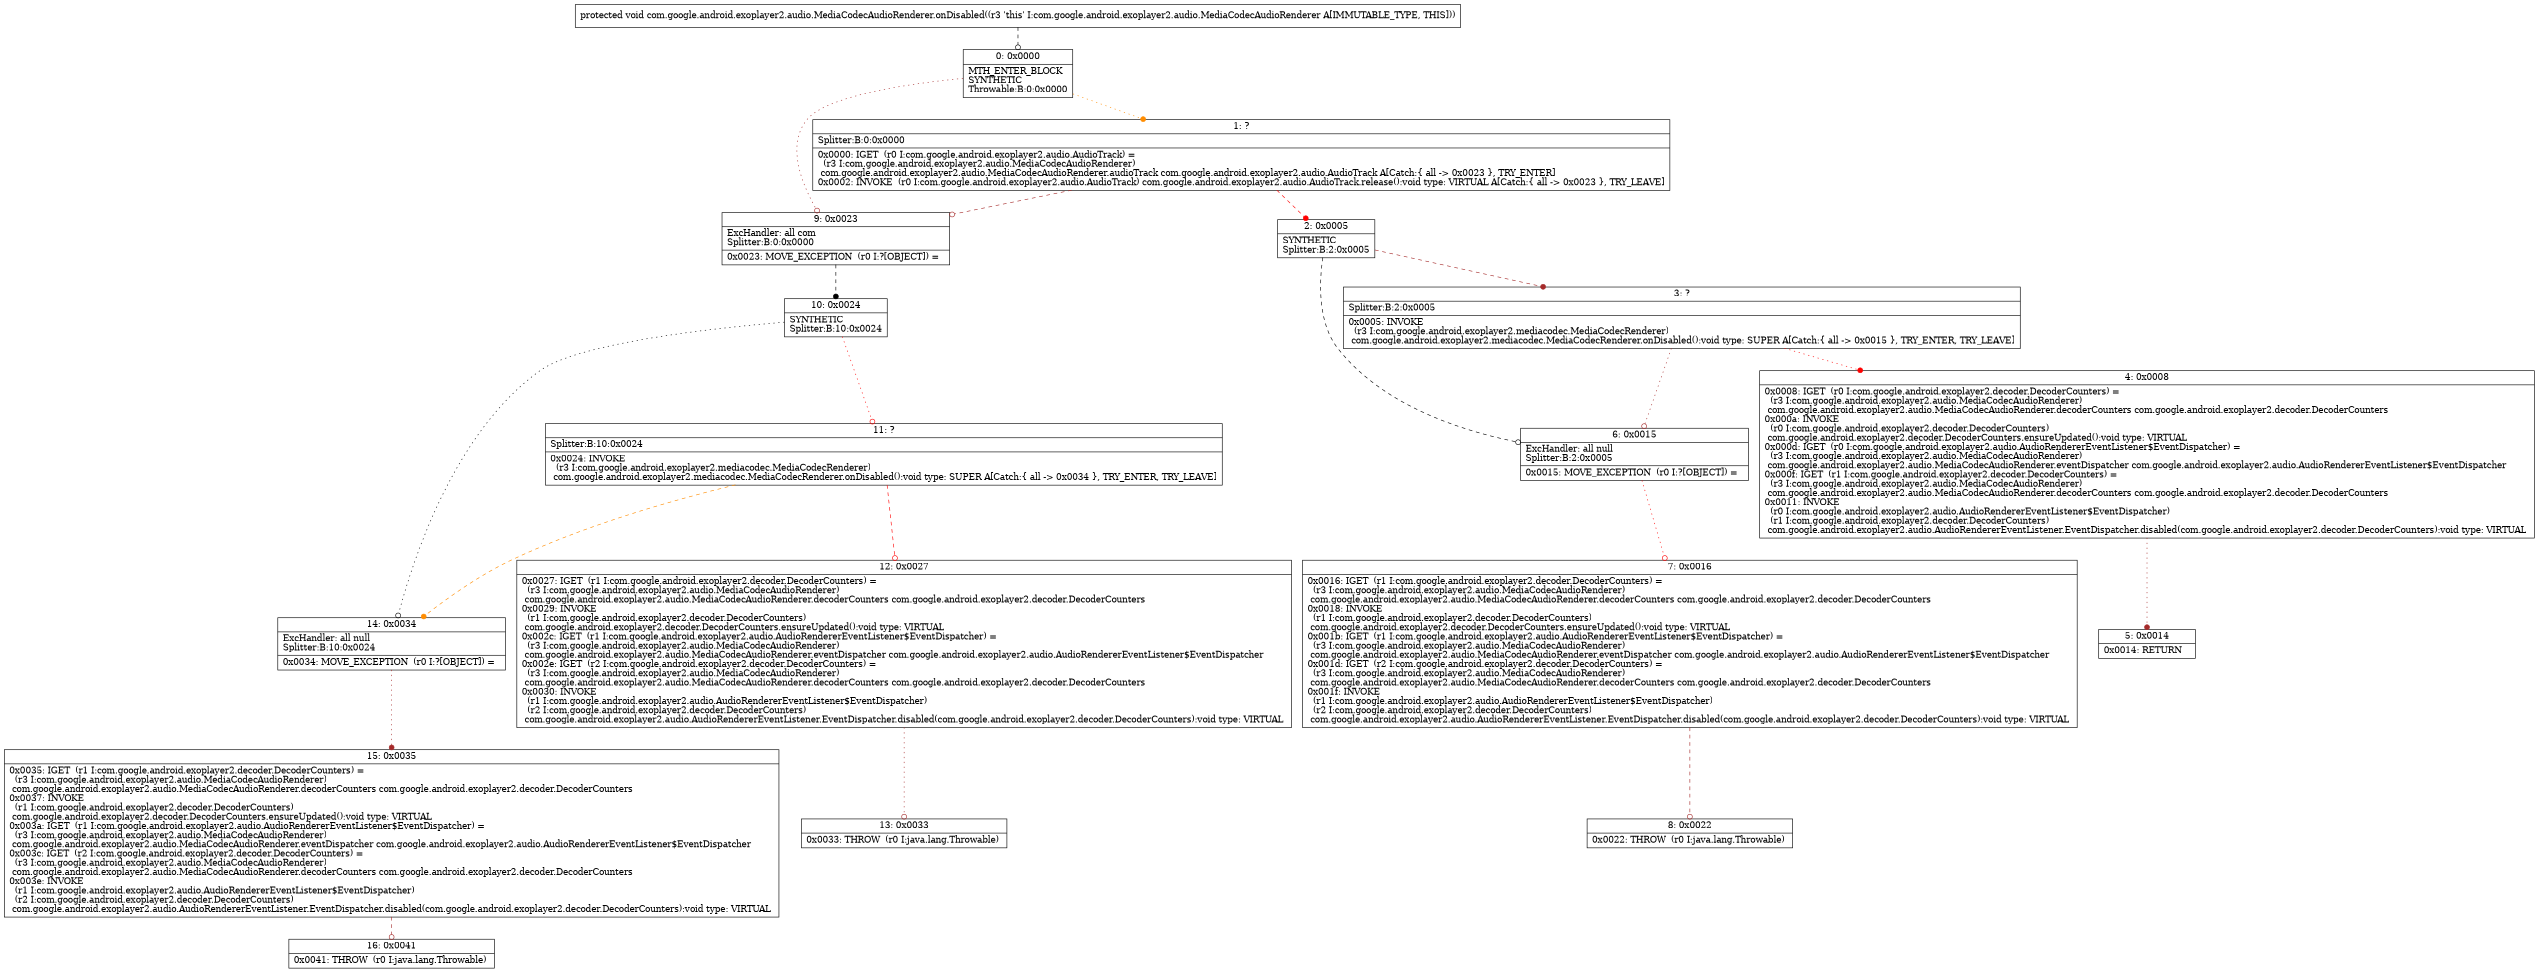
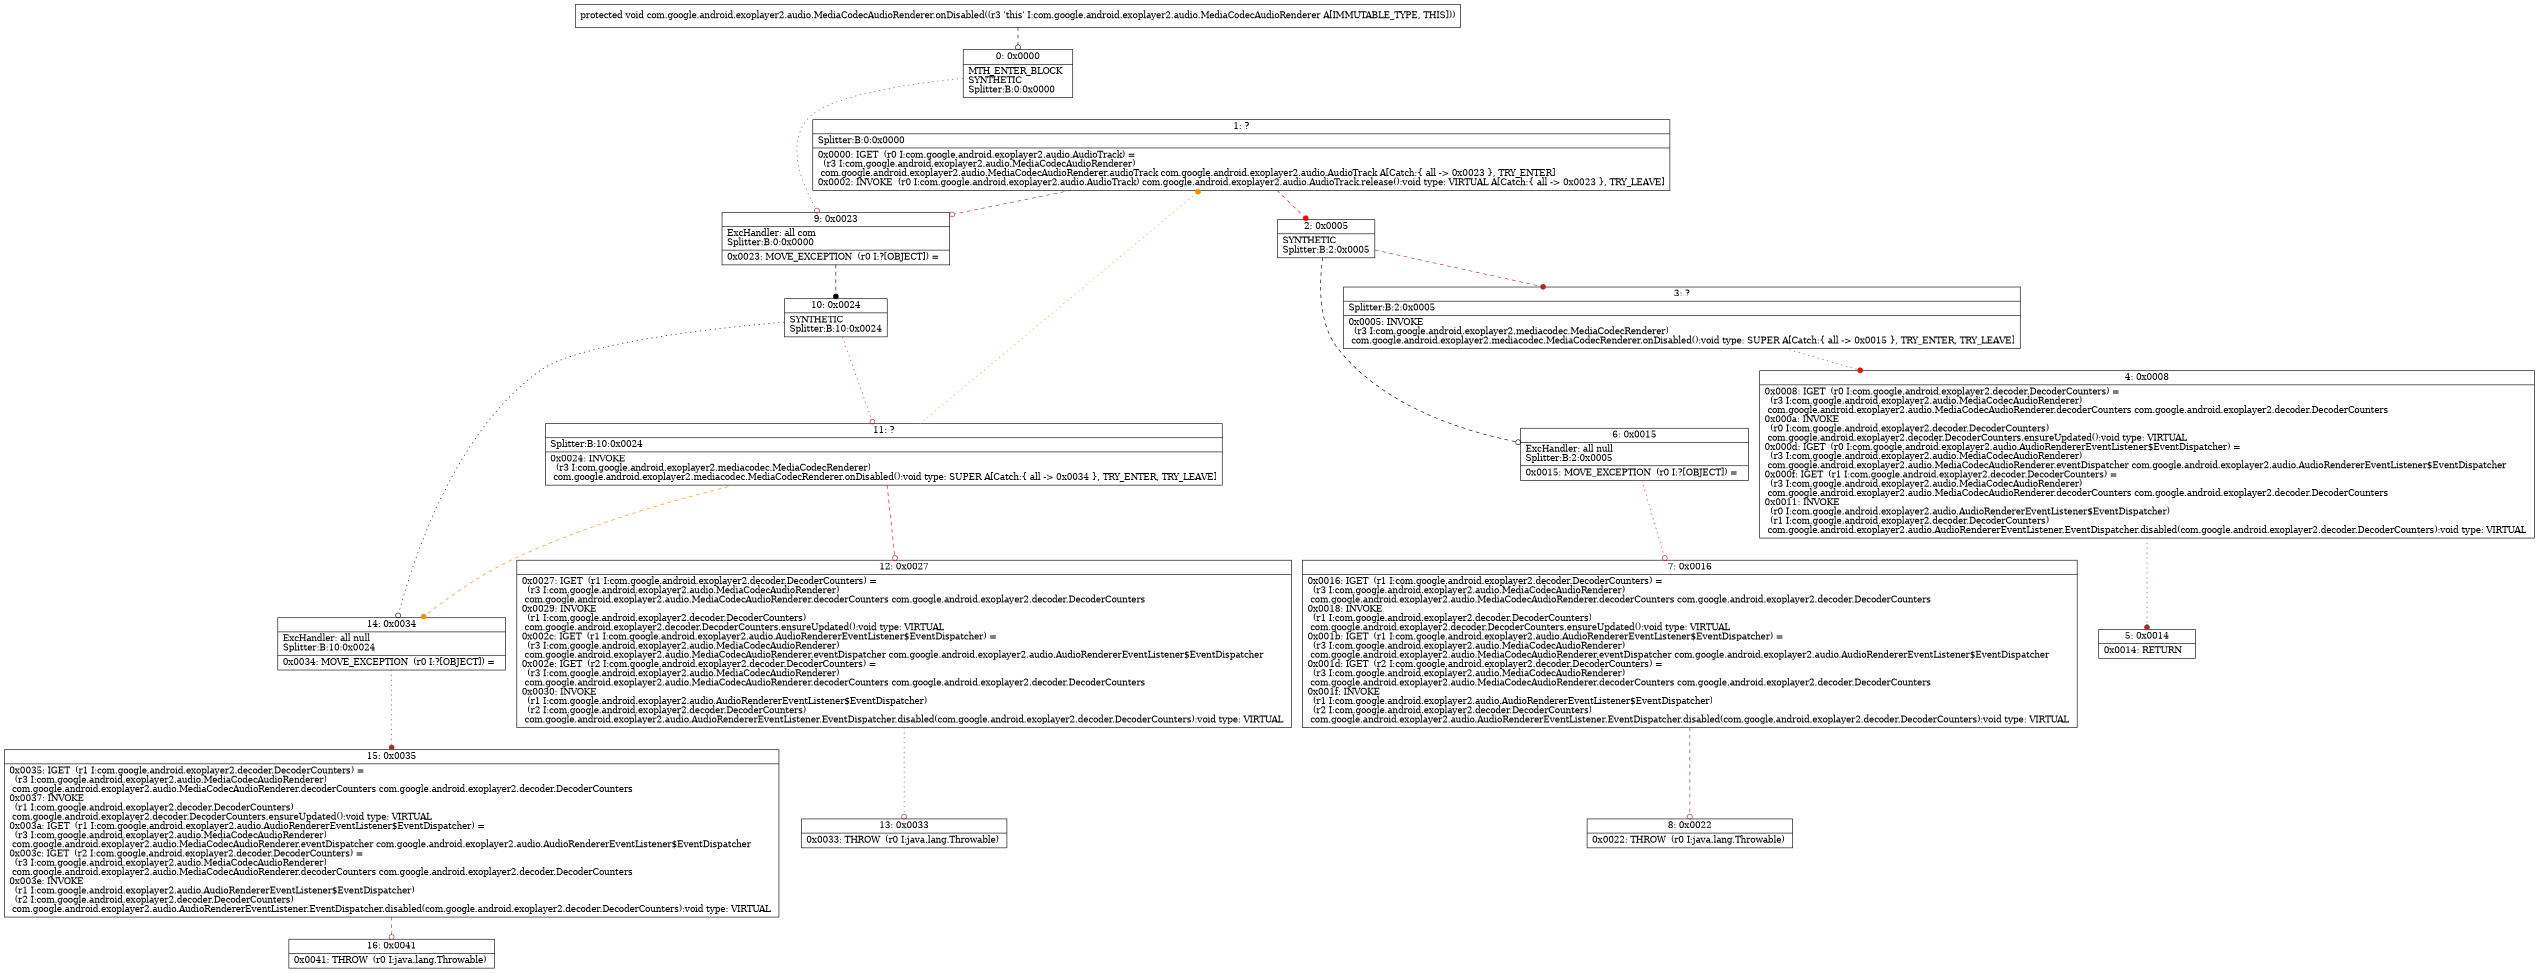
node "0: 0x0000": text "Throwable:B:0:0x0000" -> "Splitter:B:0:0x0000"
edge "0: 0x0000" -> "1: ?": now "11: ?" -> "1: ?"
edge "3: ?" -> "6: 0x0015": removed
